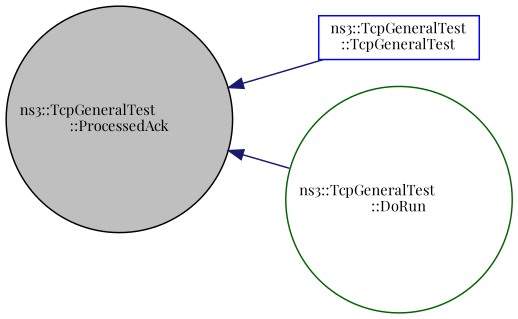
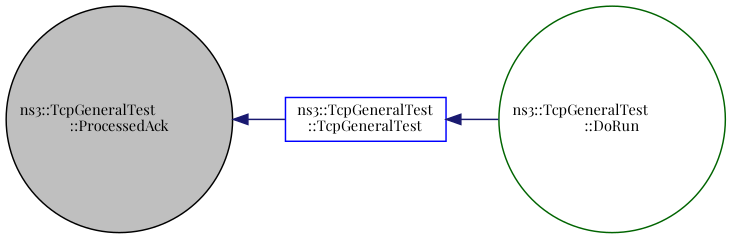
edge "ns3::TcpGeneralTest ::DoRun" -> "ns3::TcpGeneralTest ::ProcessedAck": now "ns3::TcpGeneralTest ::DoRun" -> "ns3::TcpGeneralTest ::TcpGeneralTest"
